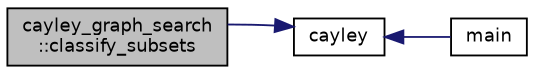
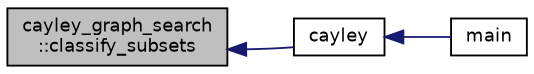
edge "cayley_graph_search ::classify_subsets" -> "cayley": reversed
